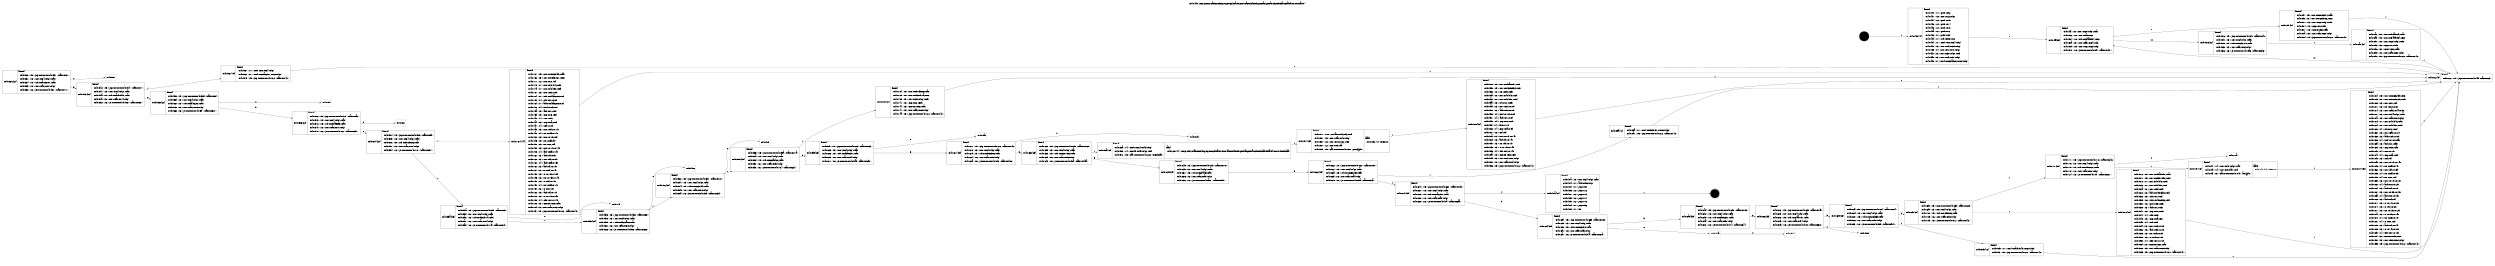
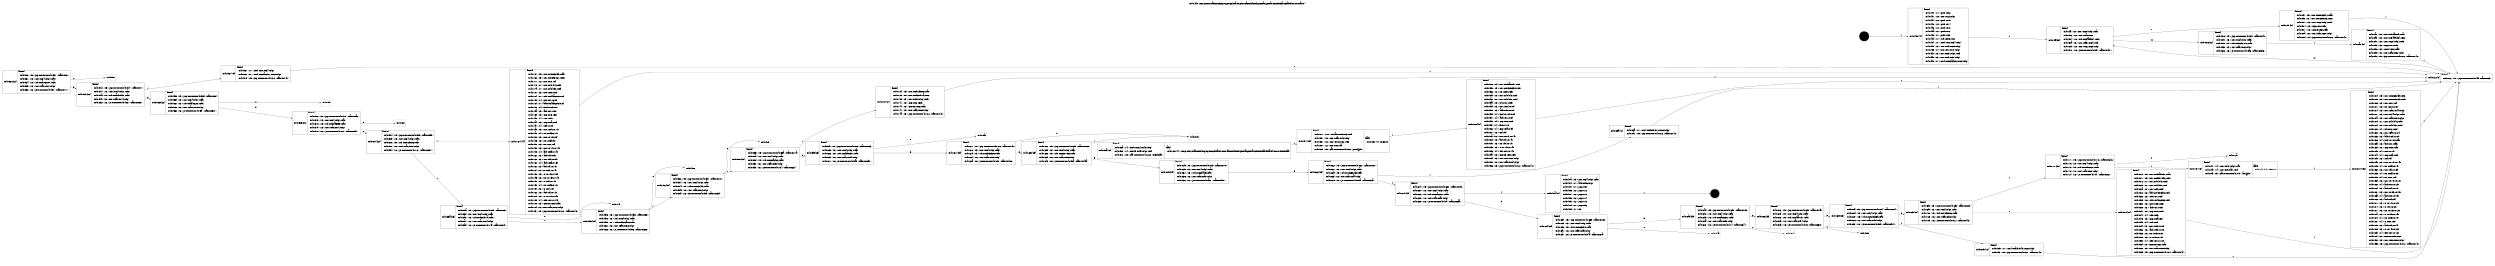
edge "0x401630 [25]" -> "0x40196a [13]": now "0x401630 [25]" -> "0x4018dc"
edge "0x401b4a" -> "0x401b14": now "0x4016ad [25]" -> "0x401b14"
